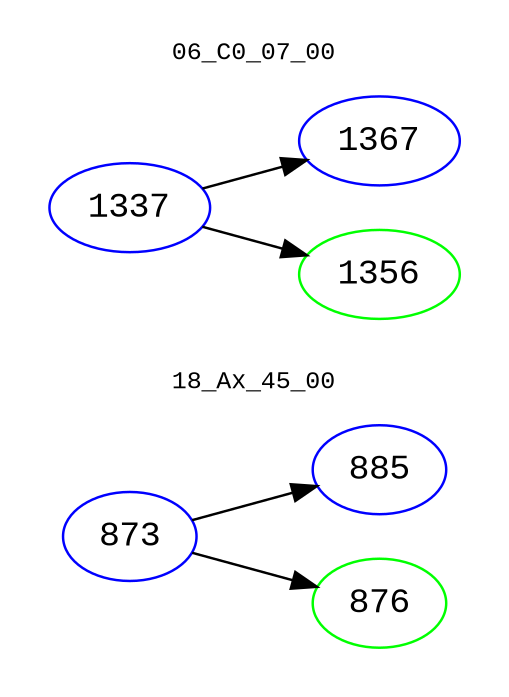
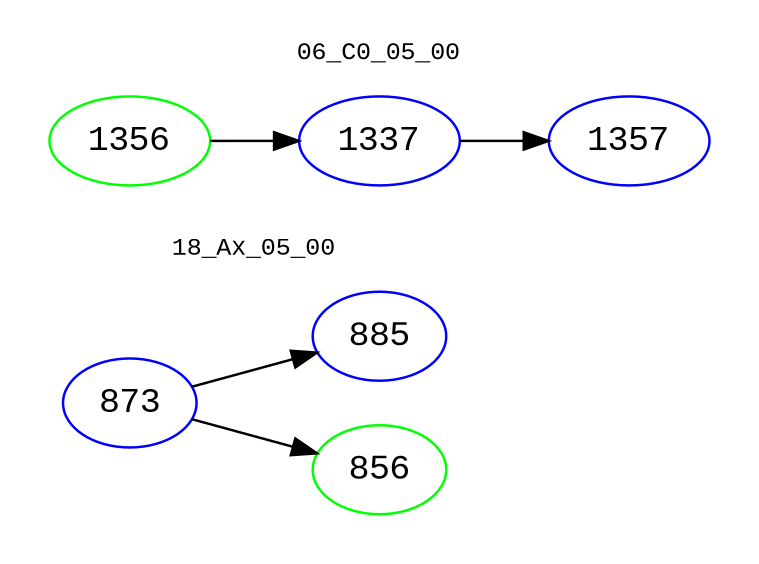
cluster "06_C0_07_00": label "06_C0_07_00" -> "06_C0_05_00"
node "1367": label "1367" -> "1357"
edge "1337" -> "1356": reversed
cluster "18_Ax_45_00": label "18_Ax_45_00" -> "18_Ax_05_00"
node "876": label "876" -> "856"
